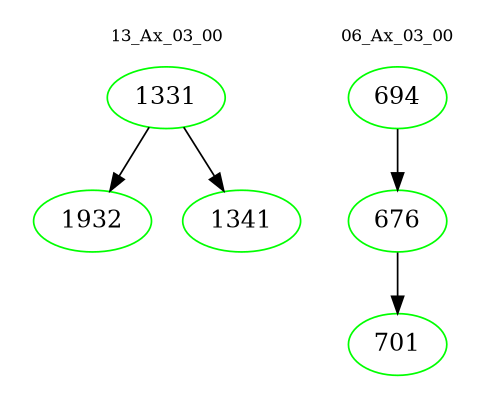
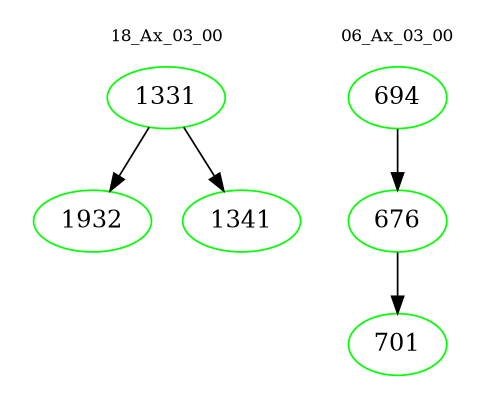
cluster "13_Ax_03_00": label "13_Ax_03_00" -> "18_Ax_03_00"
